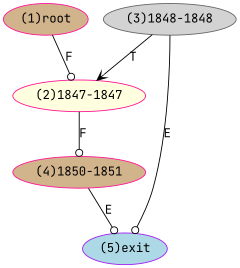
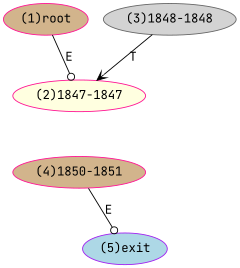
edge "(1)root" -> "(2)1847-1847": label "F" -> "E"
edge "(2)1847-1847" -> "(4)1850-1851": removed, label "F"
edge "(3)1848-1848" -> "(5)exit": removed, label "E"
